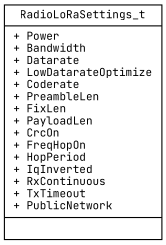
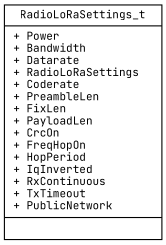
node "RadioLoRaSettings_t": text "+ LowDatarateOptimize" -> "+ RadioLoRaSettings"
